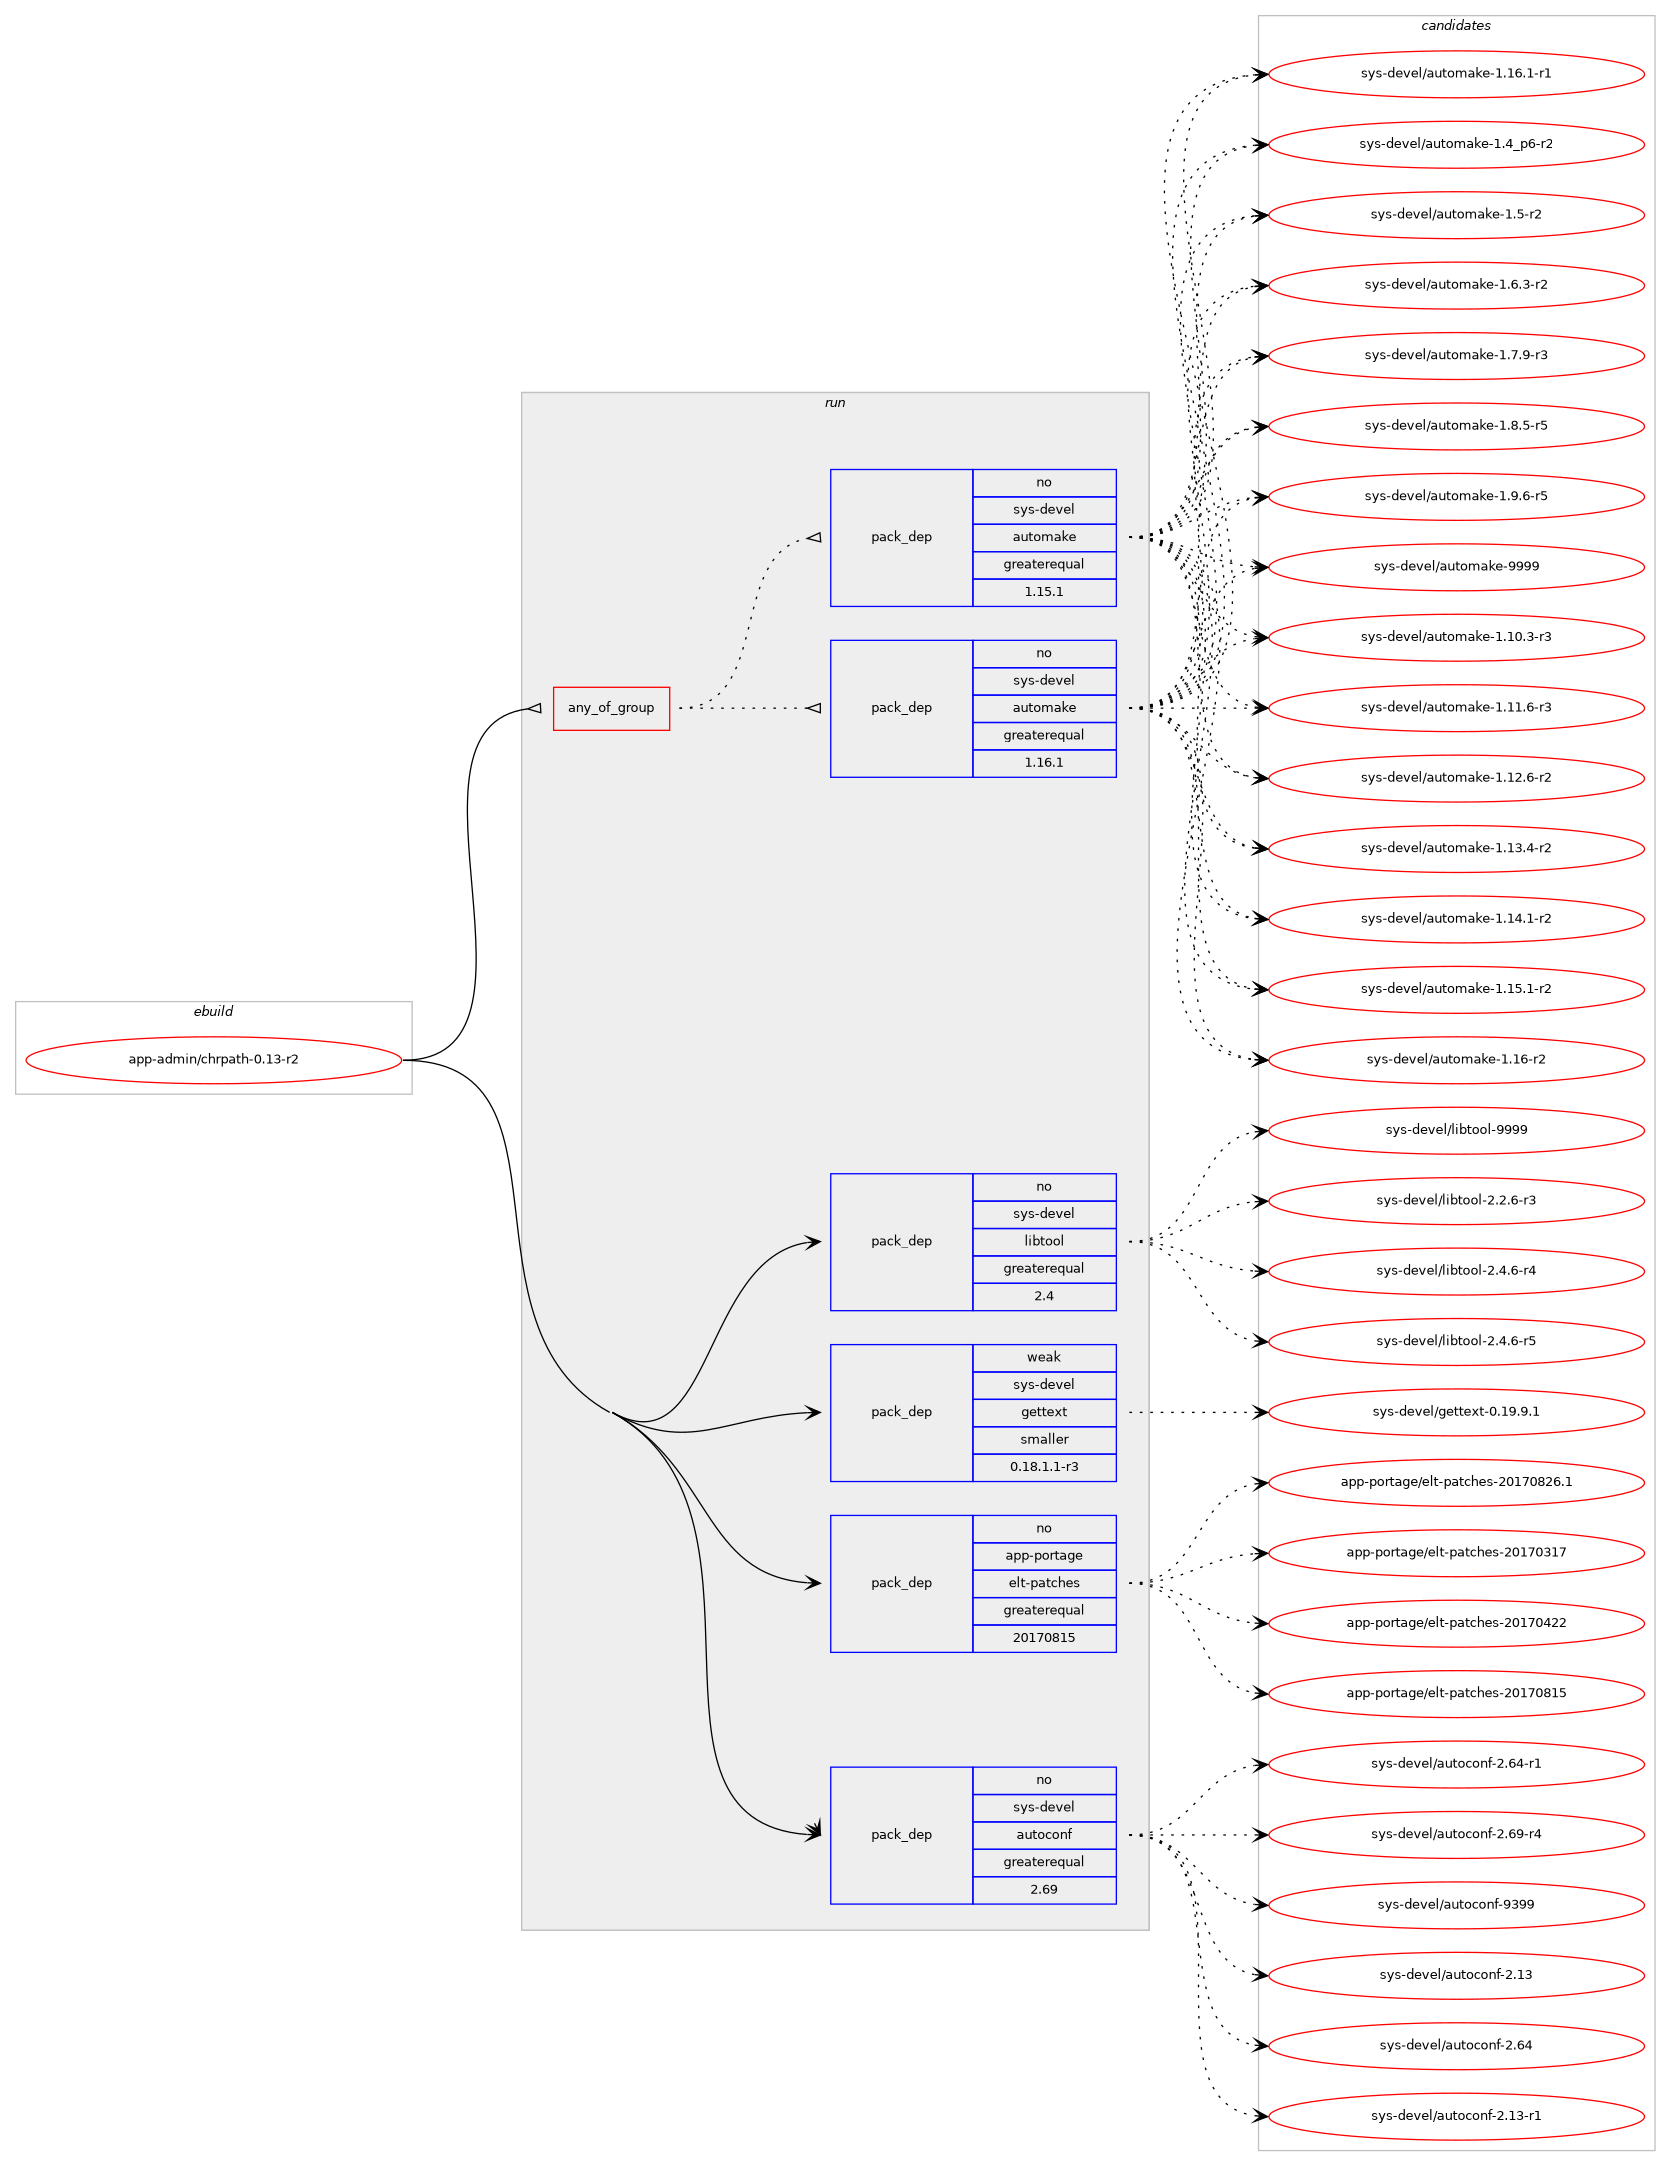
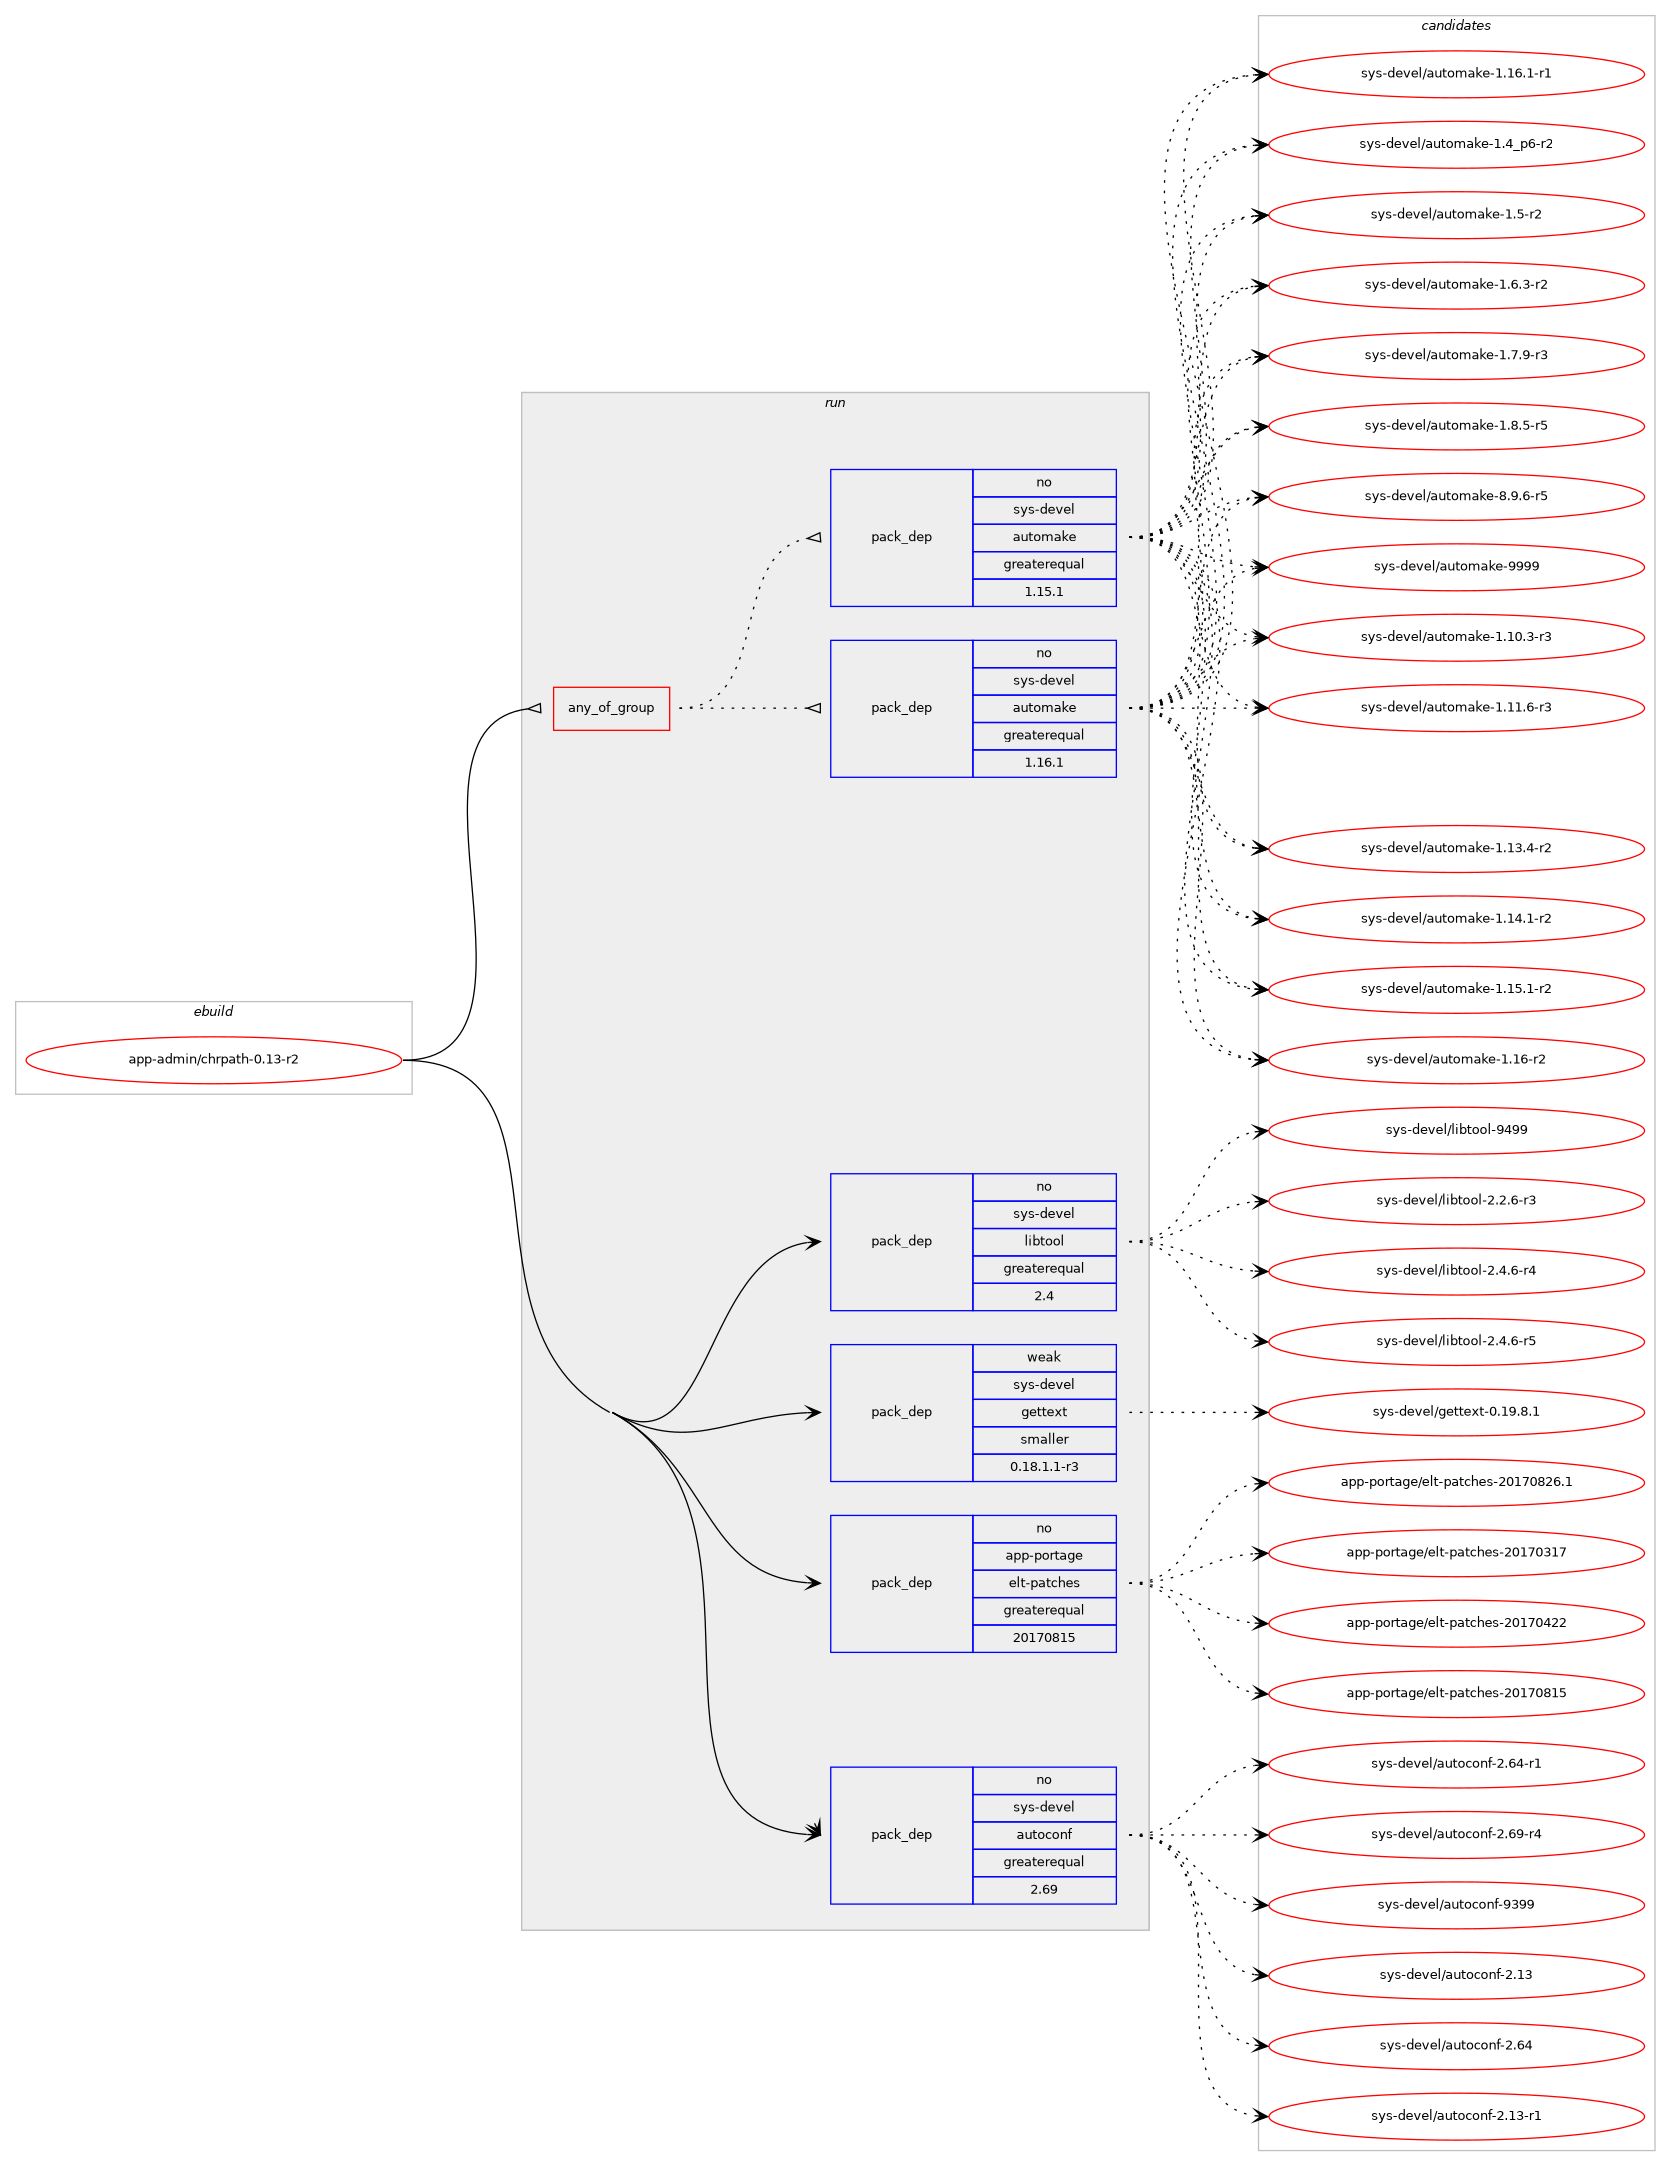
node "sys-devel/automake-1.9.6-r5": label "sys-devel/automake-1.9.6-r5" -> "sys-devel/automake-8.9.6-r5"
node "sys-devel/automake-1.12.6-r2": removed
node "sys-devel/libtool-9999": label "sys-devel/libtool-9999" -> "sys-devel/libtool-9499"
node "sys-devel/gettext-0.19.9.1": label "sys-devel/gettext-0.19.9.1" -> "sys-devel/gettext-0.19.8.1"
